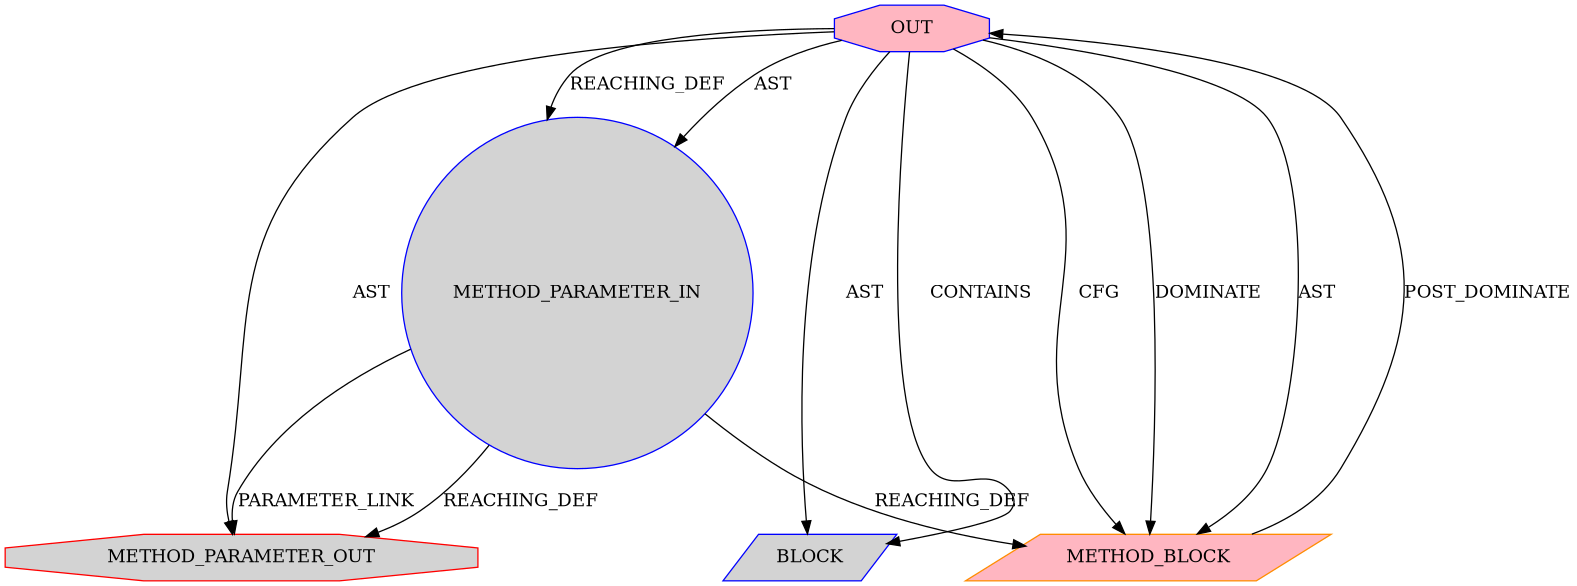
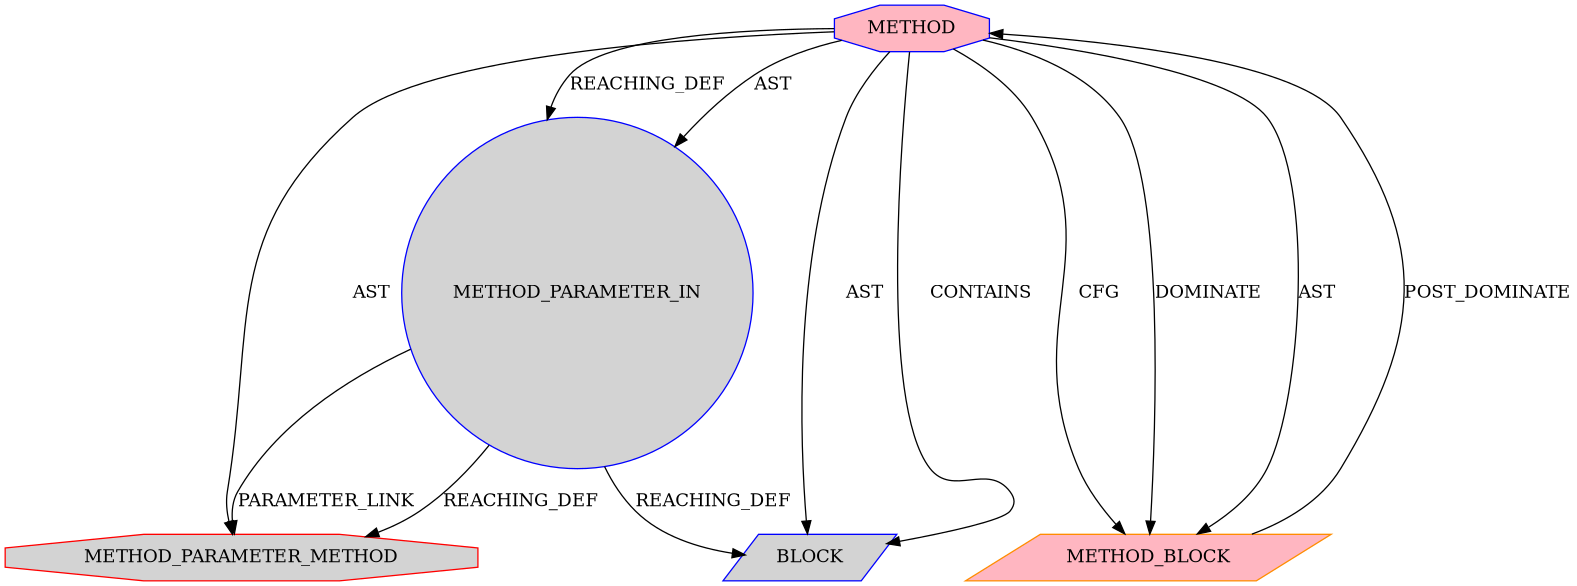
node "OUT": label "OUT" -> "METHOD"
edge "METHOD_PARAMETER_IN" -> "METHOD_BLOCK": now "METHOD_PARAMETER_IN" -> "BLOCK"
node "METHOD_PARAMETER_OUT": label "METHOD_PARAMETER_OUT" -> "METHOD_PARAMETER_METHOD"
